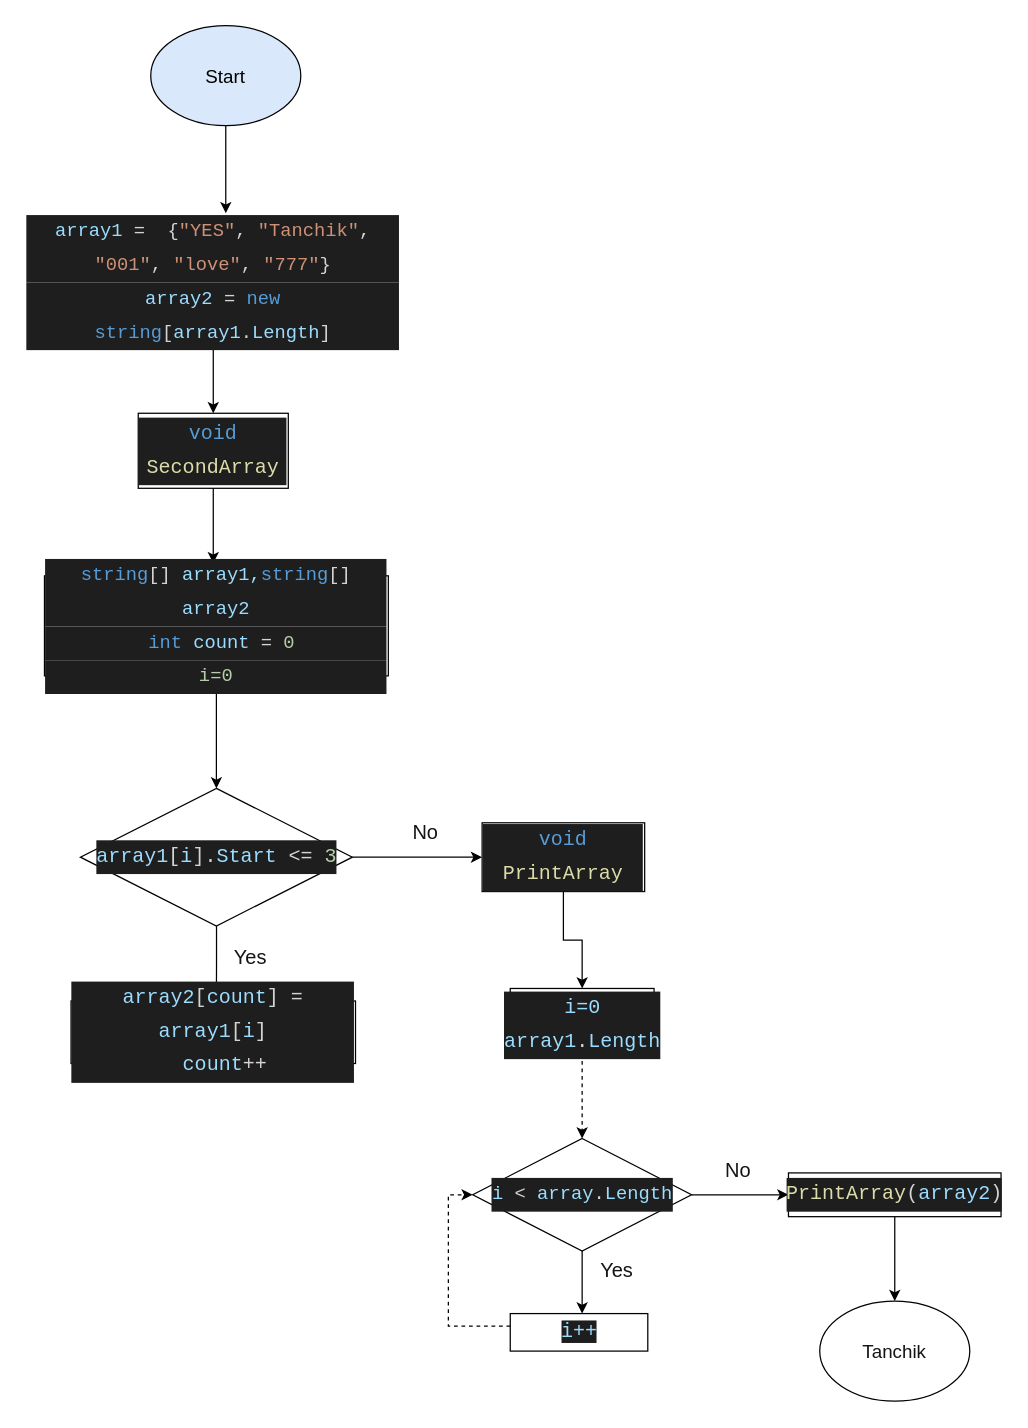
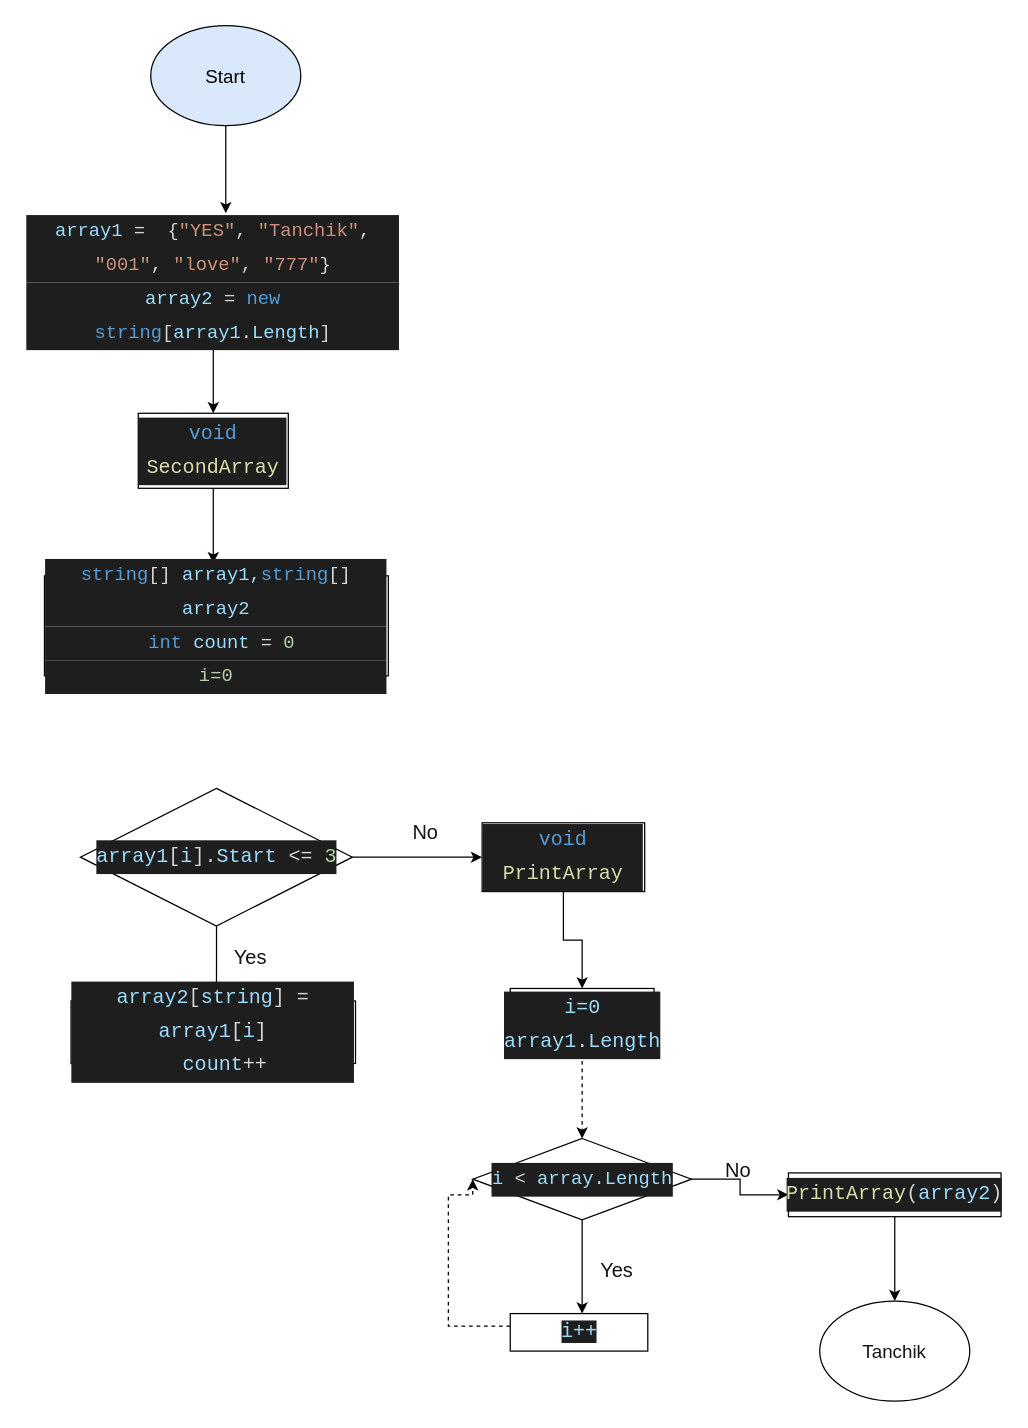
edge "string[] array1,string[] array2 int count = 0 i=0" -> "array1[i].Start <= 3": removed
node "array2[count] = array1[i] count++": label "array2[count] = array1[i] count++" -> "array2[string] = array1[i] count++"
node "i < array.Length": size 219x113 -> 219x81
